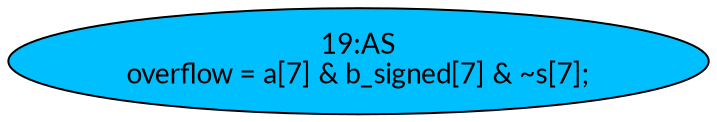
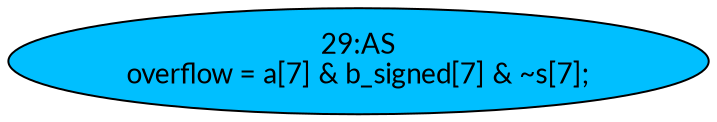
node "19:AS overflow = a[7] & b_signed[7] & ~s[7];": label "19:AS overflow = a[7] & b_signed[7] & ~s[7];" -> "29:AS overflow = a[7] & b_signed[7] & ~s[7];"
